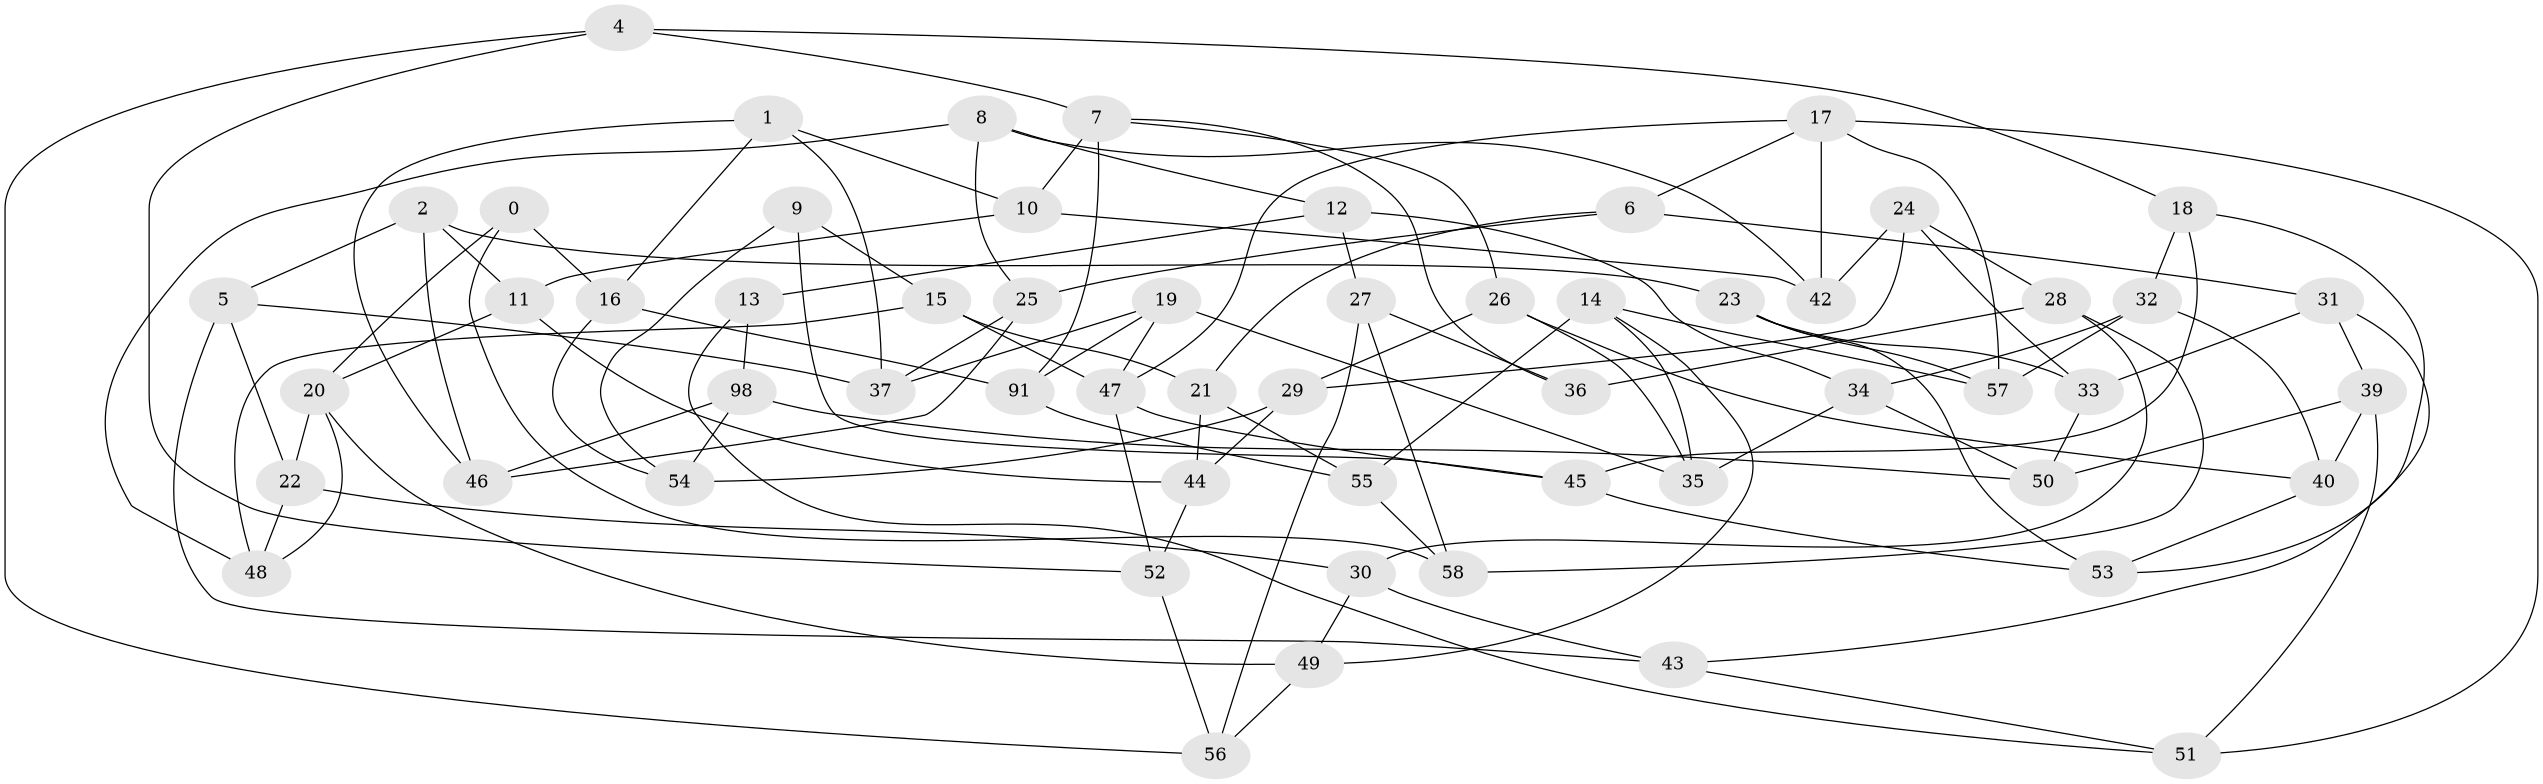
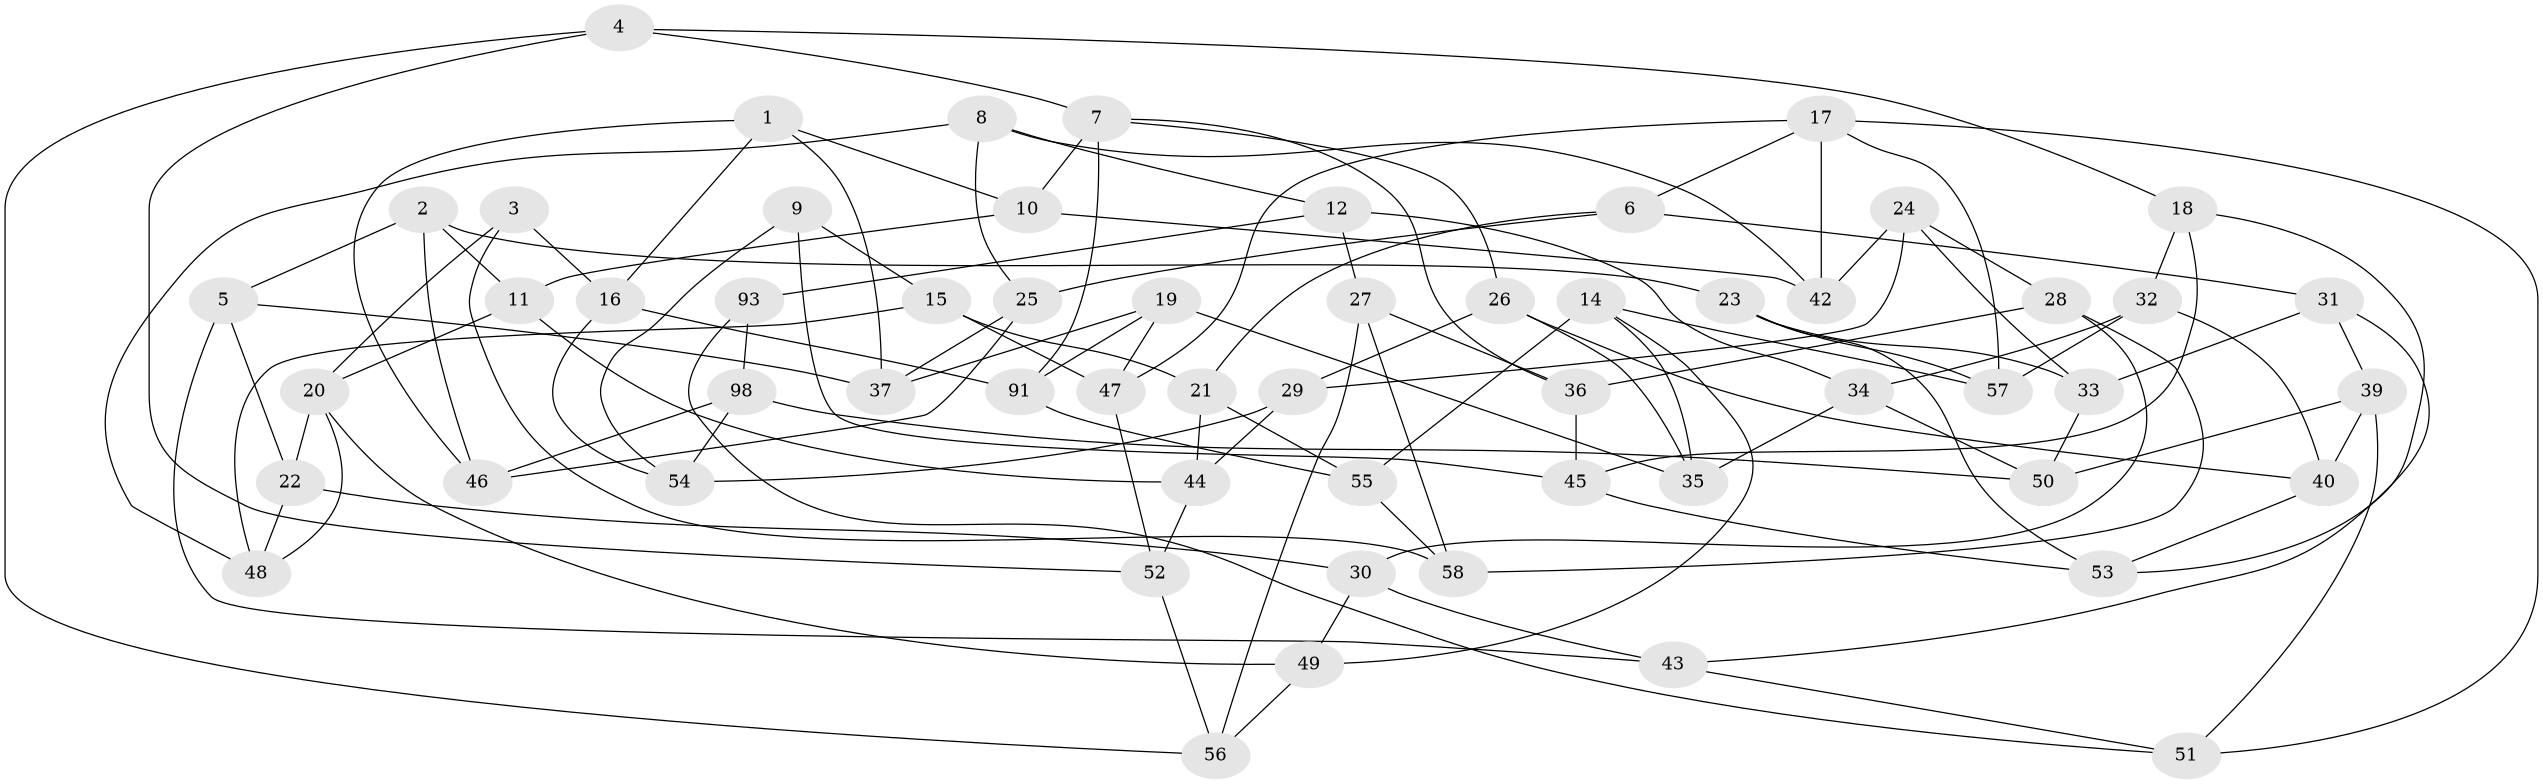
node "0": label "0" -> "3"
node "13": label "13" -> "93"
edge "47" -- "45": now "36" -- "45"
